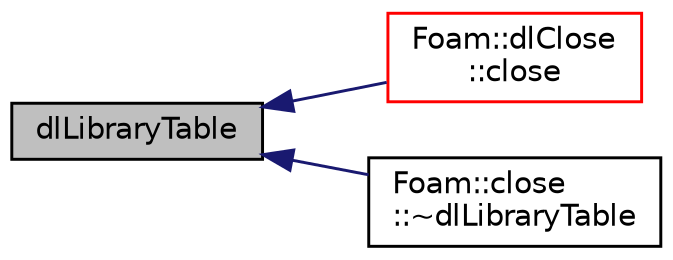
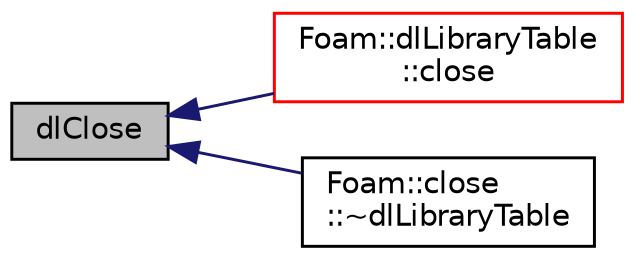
node "Foam::dlClose ::close": label "Foam::dlClose ::close" -> "Foam::dlLibraryTable ::close"
node "dlLibraryTable": label "dlLibraryTable" -> "dlClose"
